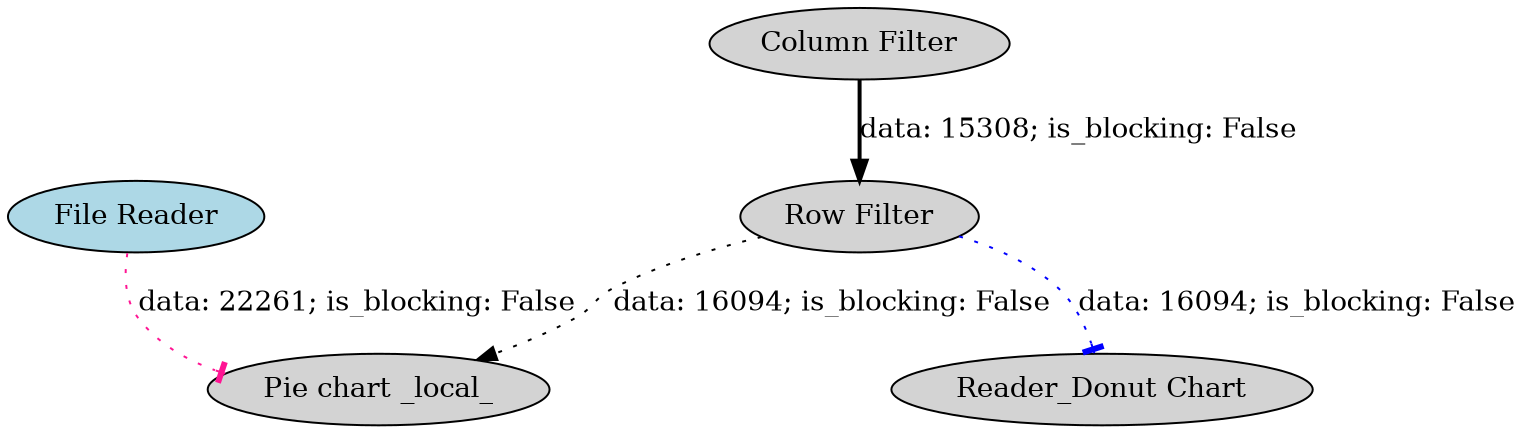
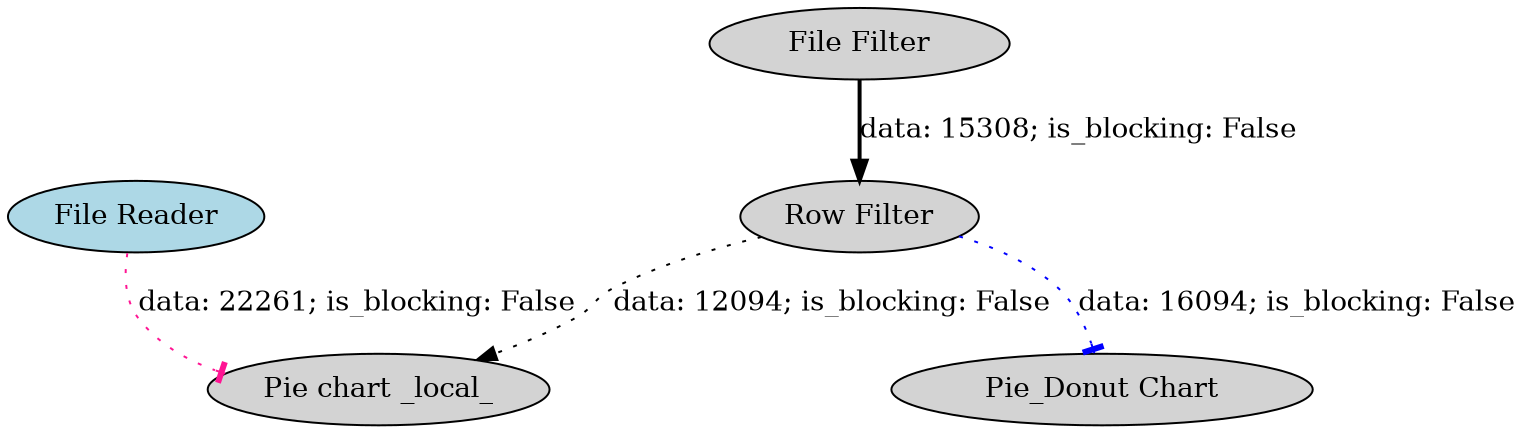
node "Column Filter": label "Column Filter" -> "File Filter"
edge "Row Filter" -> "Pie chart _local_": label "data: 16094; is_blocking: False" -> "data: 12094; is_blocking: False"
node "Reader_Donut Chart": label "Reader_Donut Chart" -> "Pie_Donut Chart"
